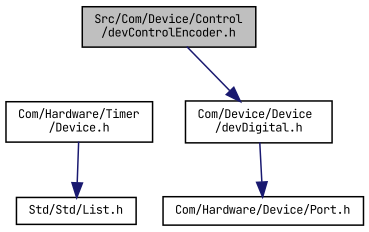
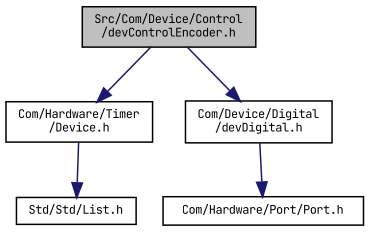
edge "Src/Com/Device/Control /devControlEncoder.h" -> "Com/Hardware/Timer /Device.h": added
node "Com/Device/Device /devDigital.h": label "Com/Device/Device /devDigital.h" -> "Com/Device/Digital /devDigital.h"
node "Com/Hardware/Device/Port.h": label "Com/Hardware/Device/Port.h" -> "Com/Hardware/Port/Port.h"
